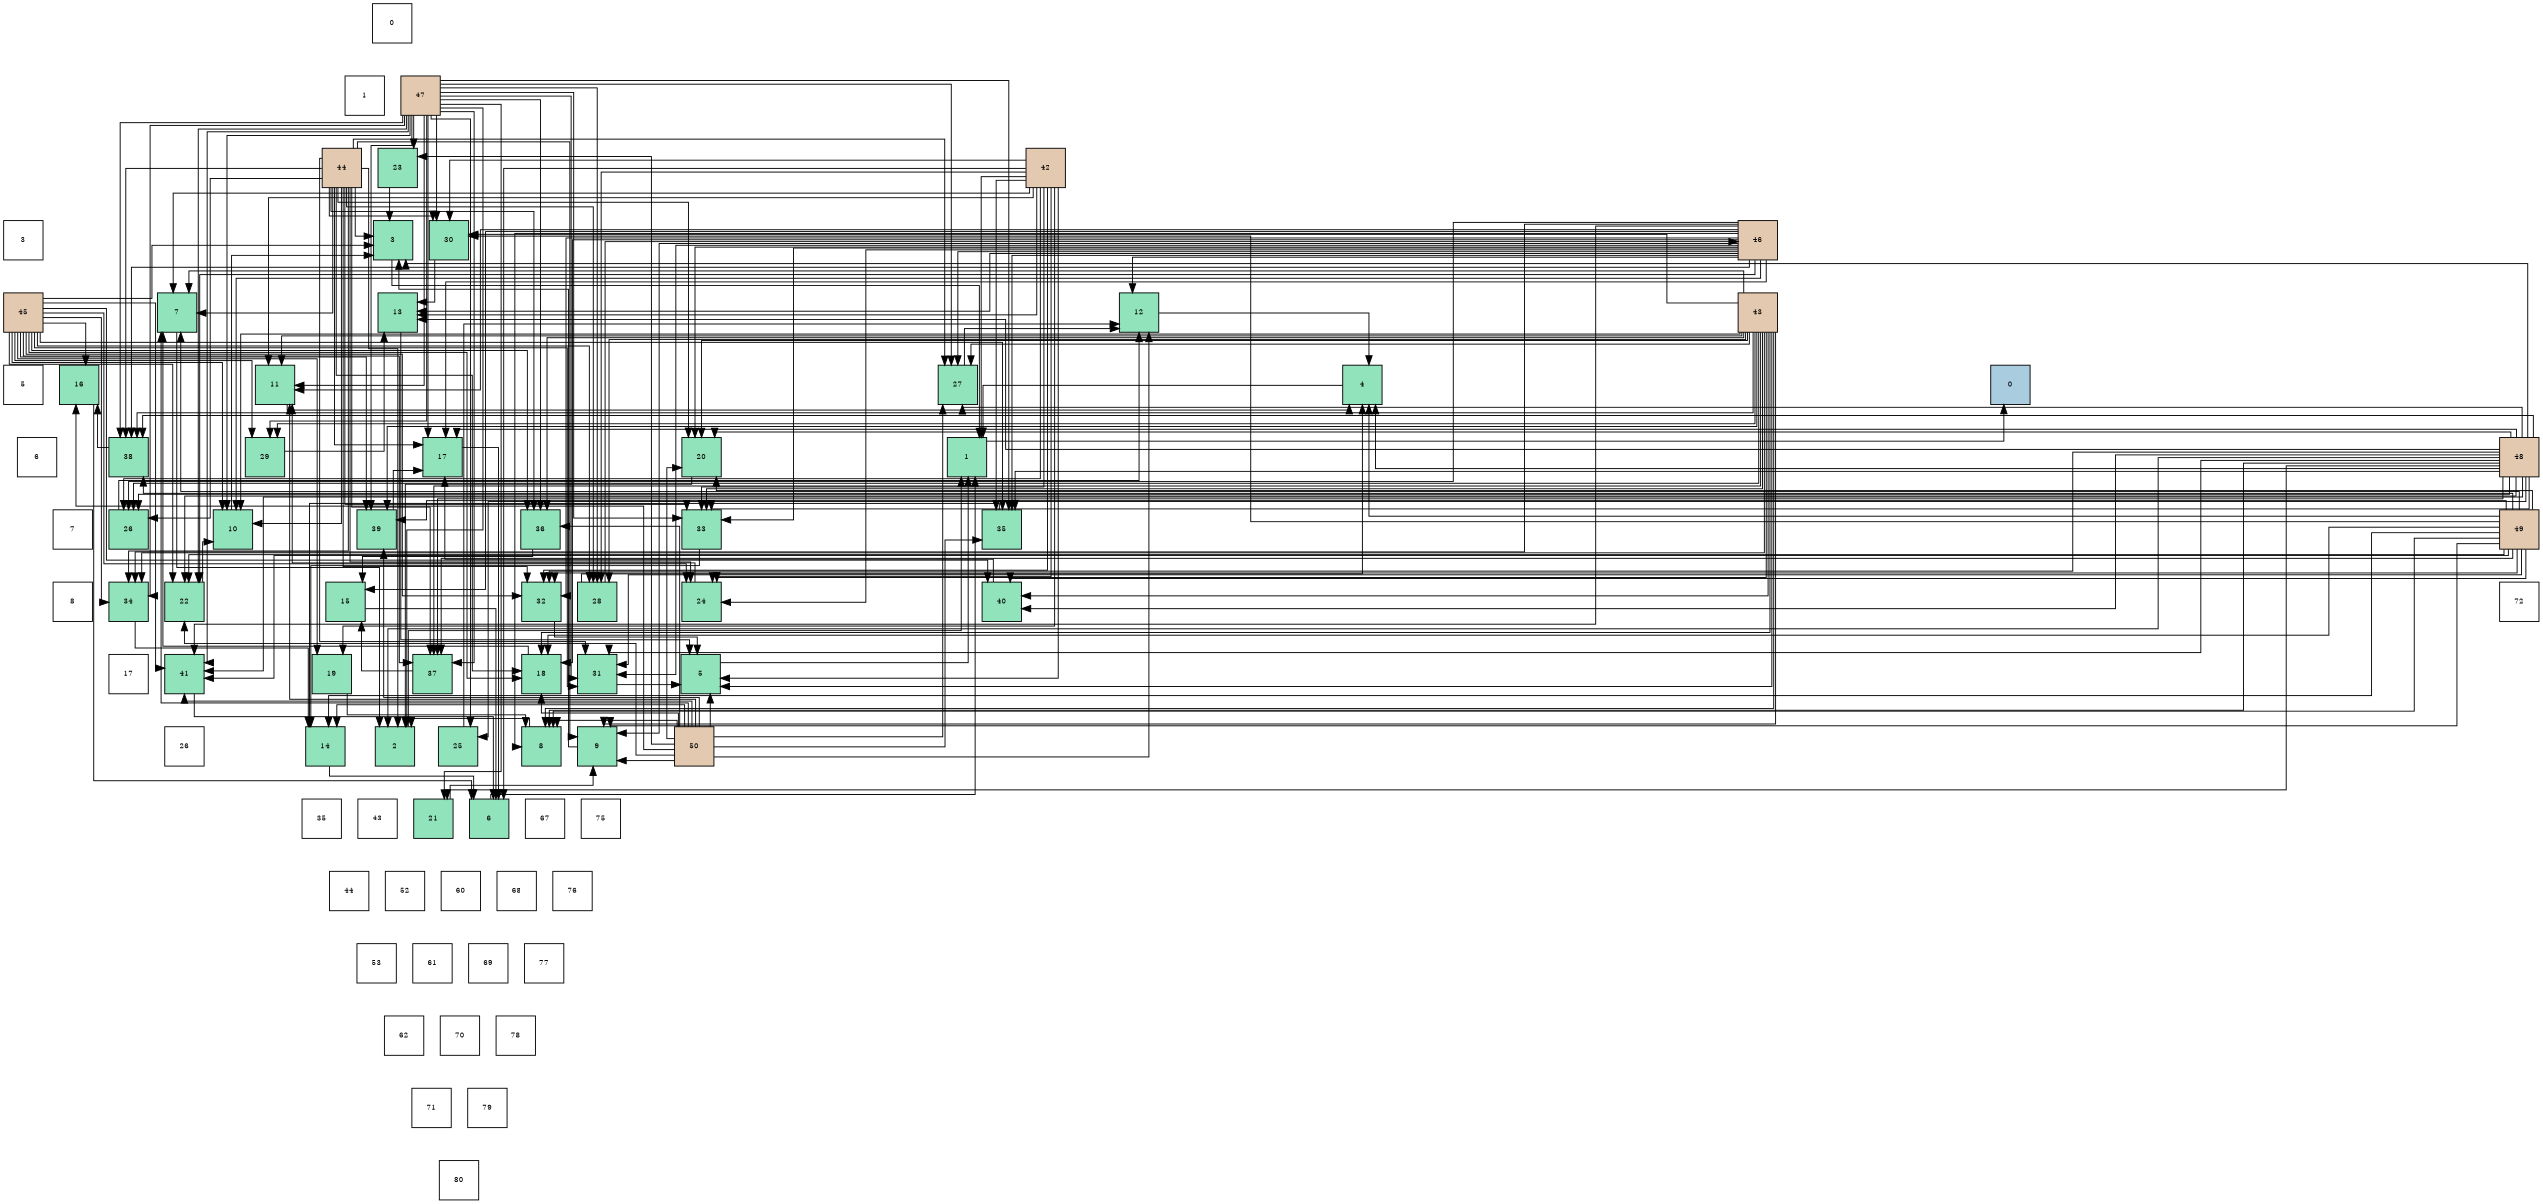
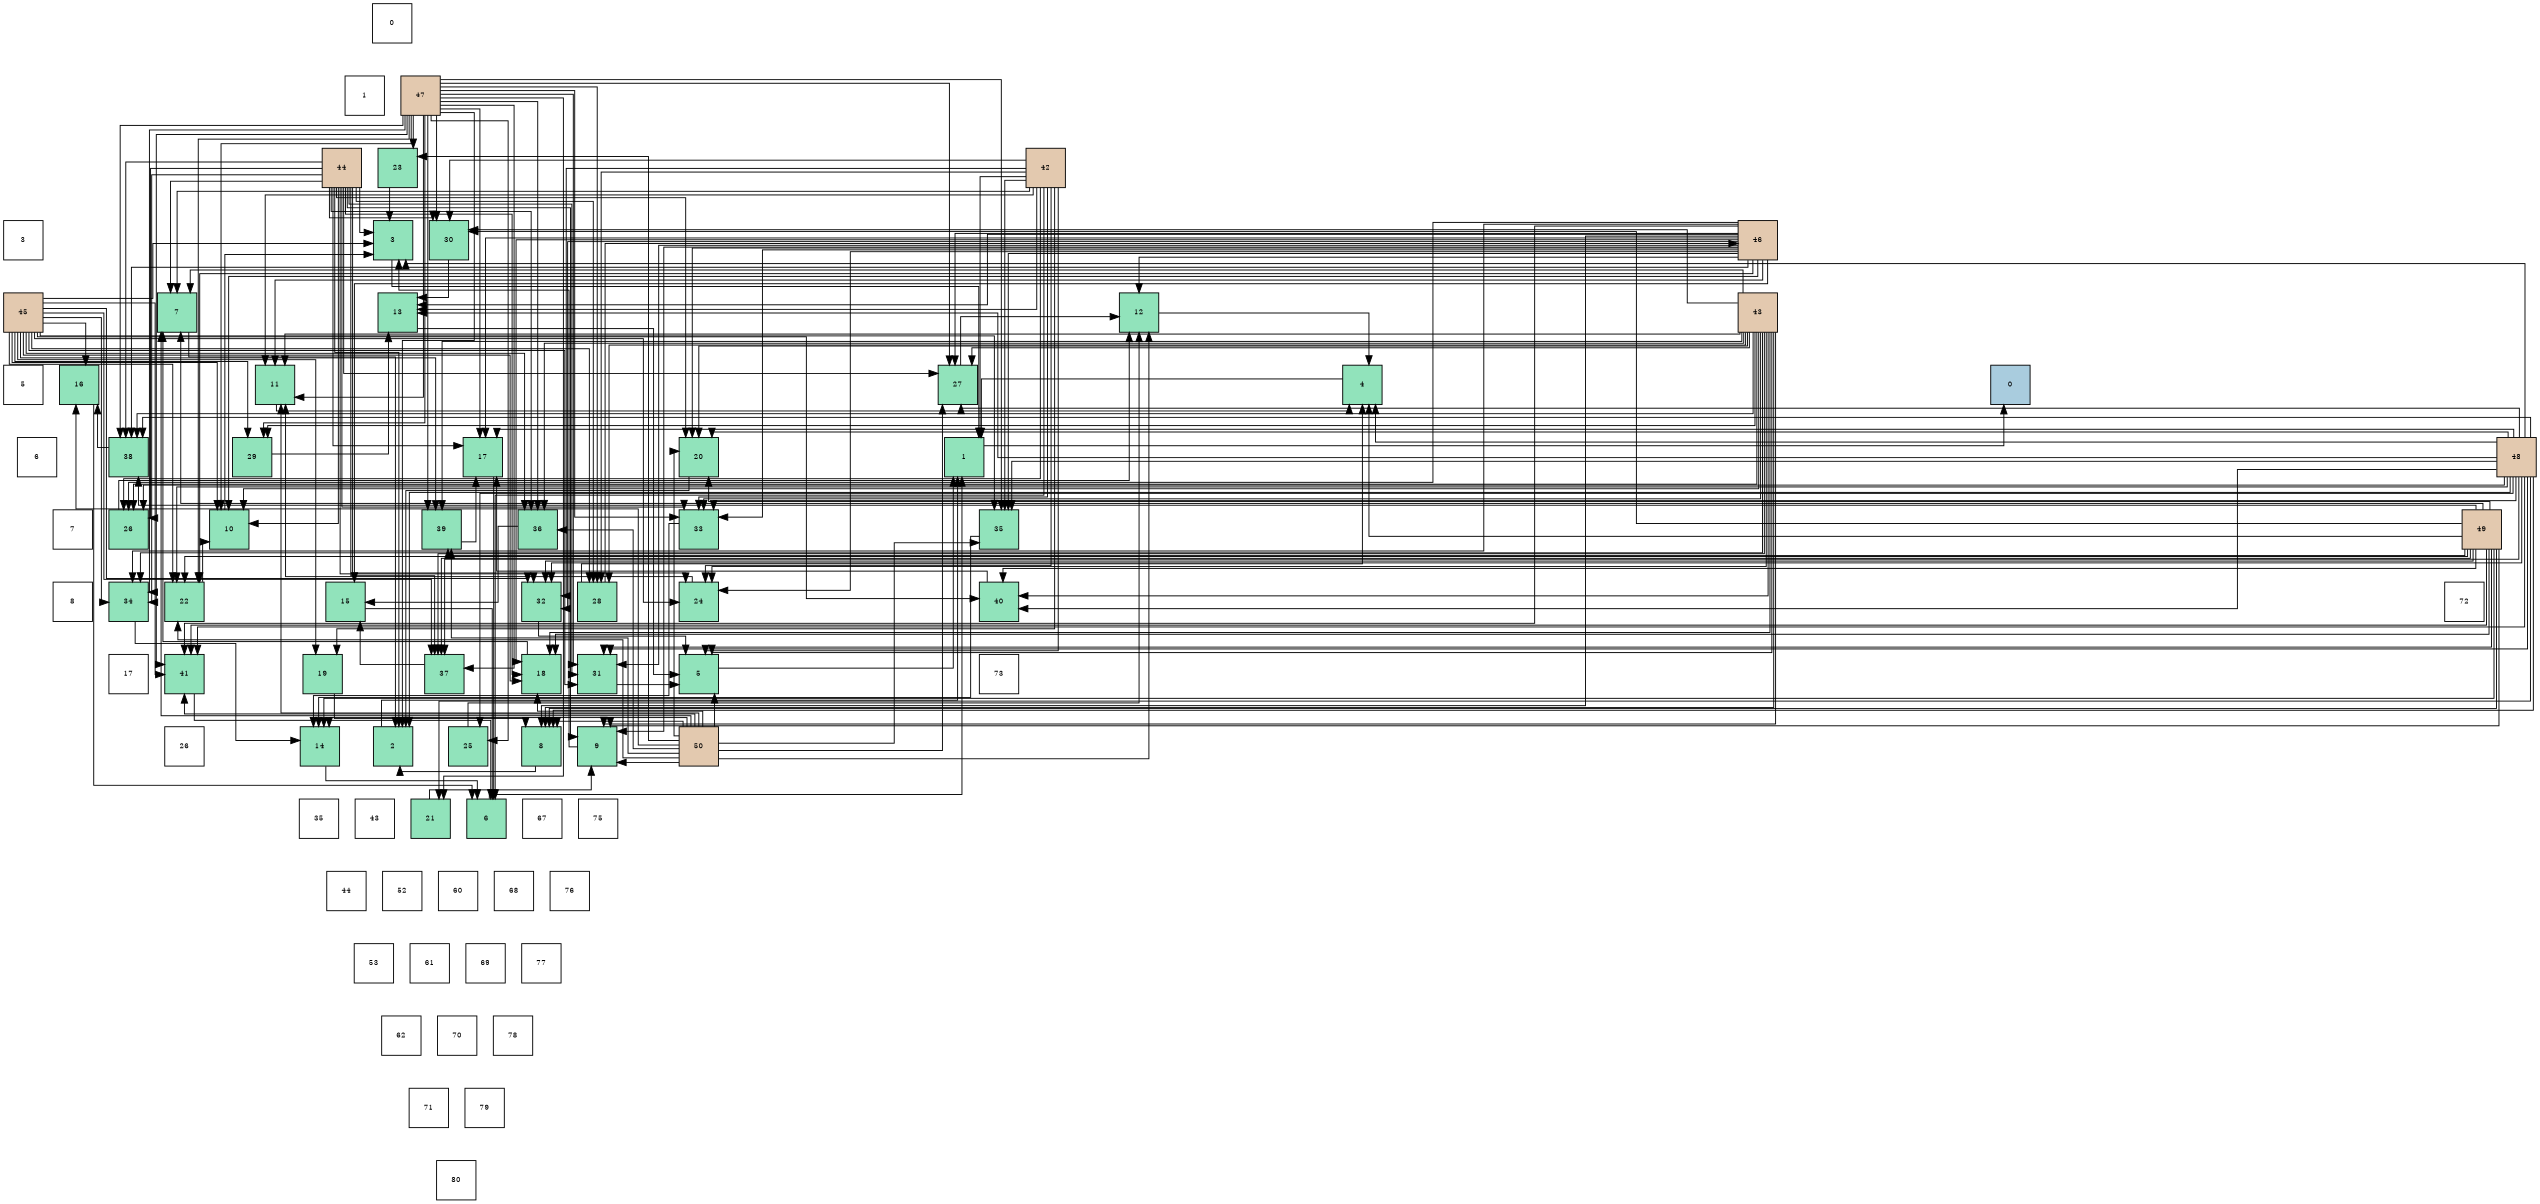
node "73": added
